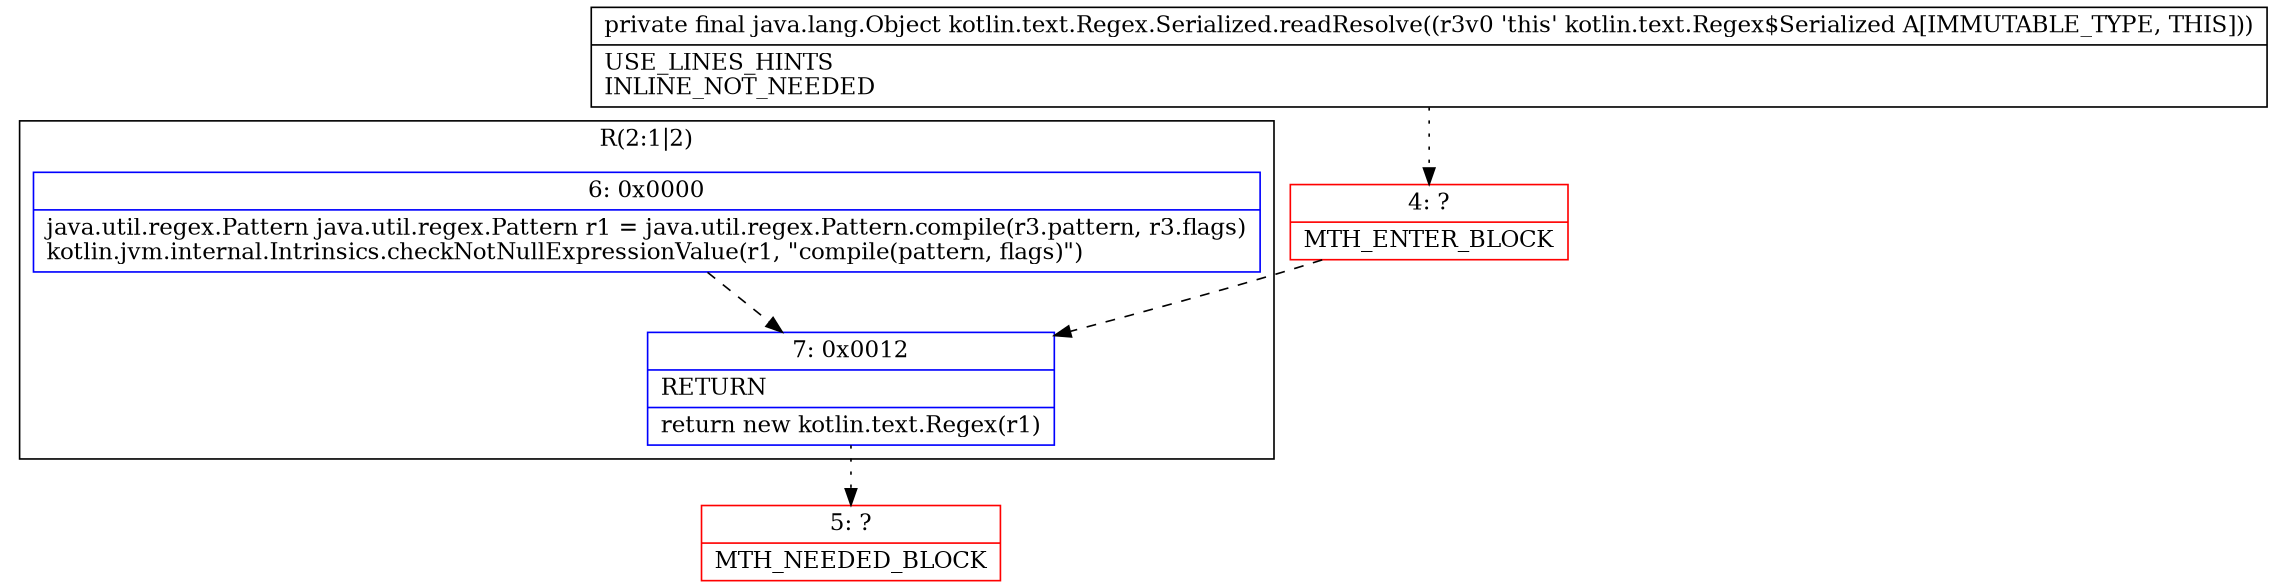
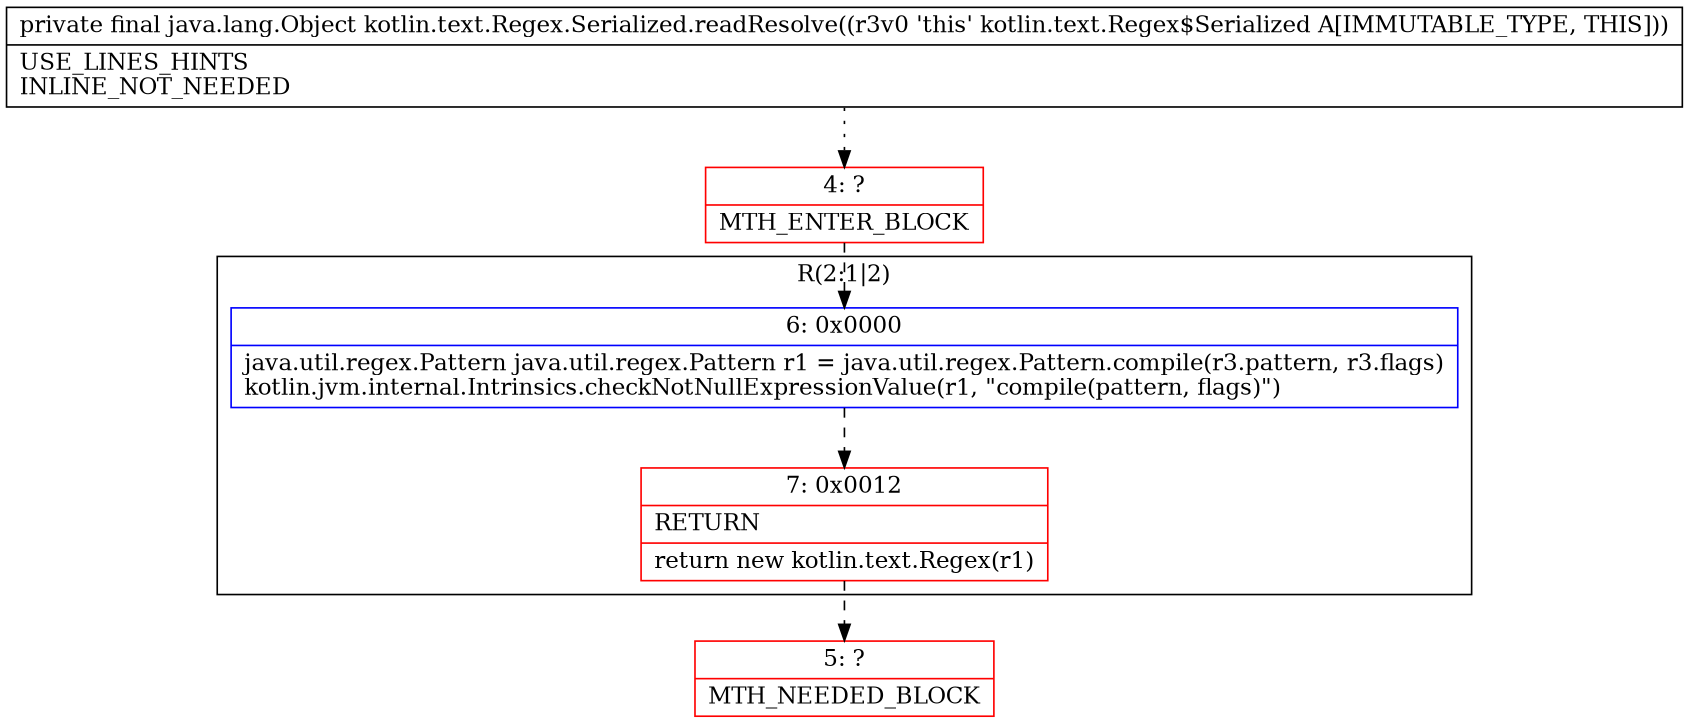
edge "4: ?" -> "7: 0x0012": now "4: ?" -> "6: 0x0000"
node "7: 0x0012": color blue -> red
edge "7: 0x0012" -> "5: ?": style dotted -> dashed
